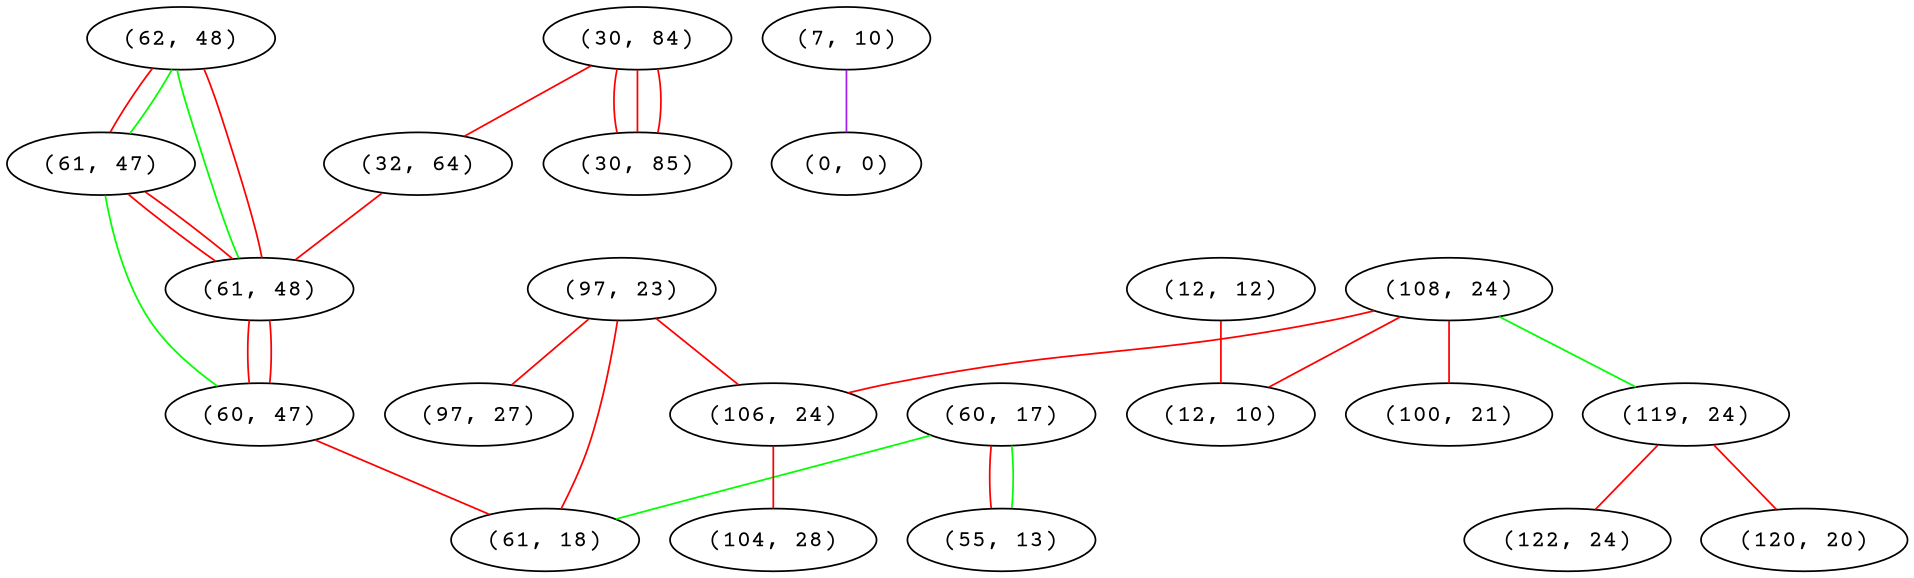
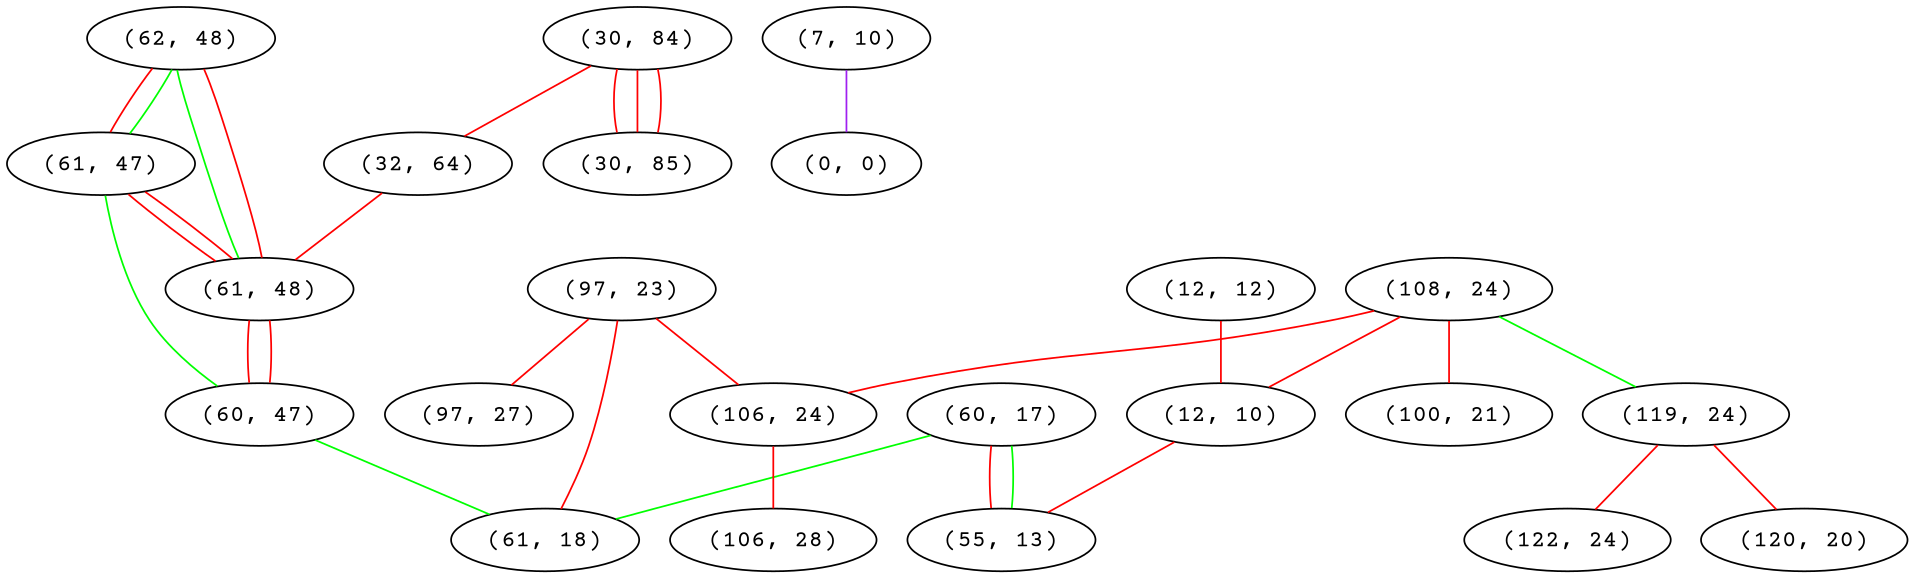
edge "(60, 47)" -- "(61, 18)": color red -> green
edge "(12, 10)" -- "(55, 13)": added
node "(104, 28)": label "(104, 28)" -> "(106, 28)"
